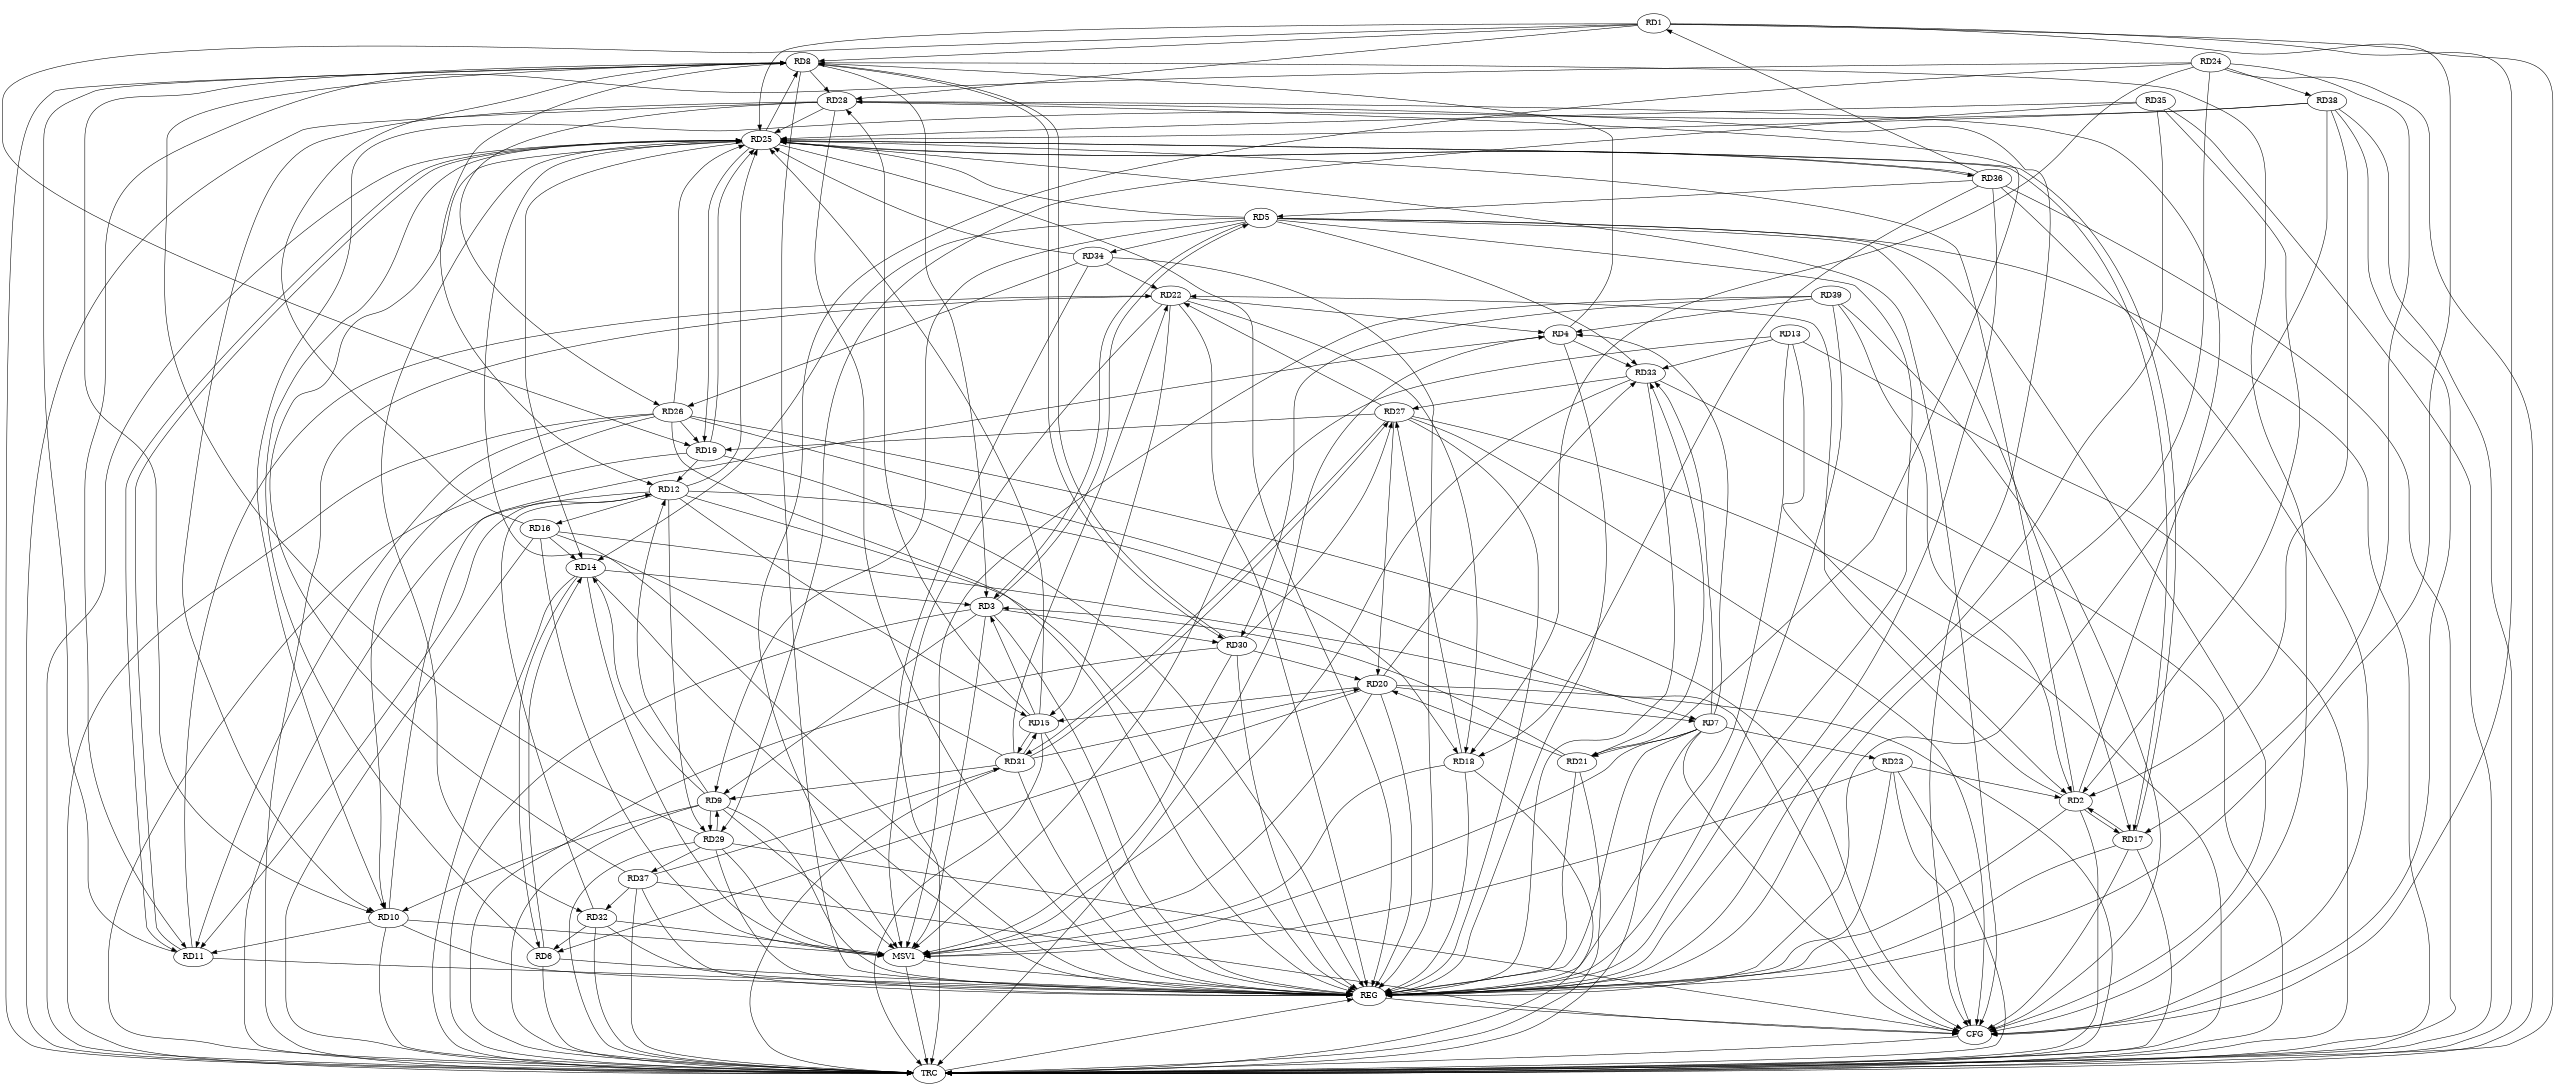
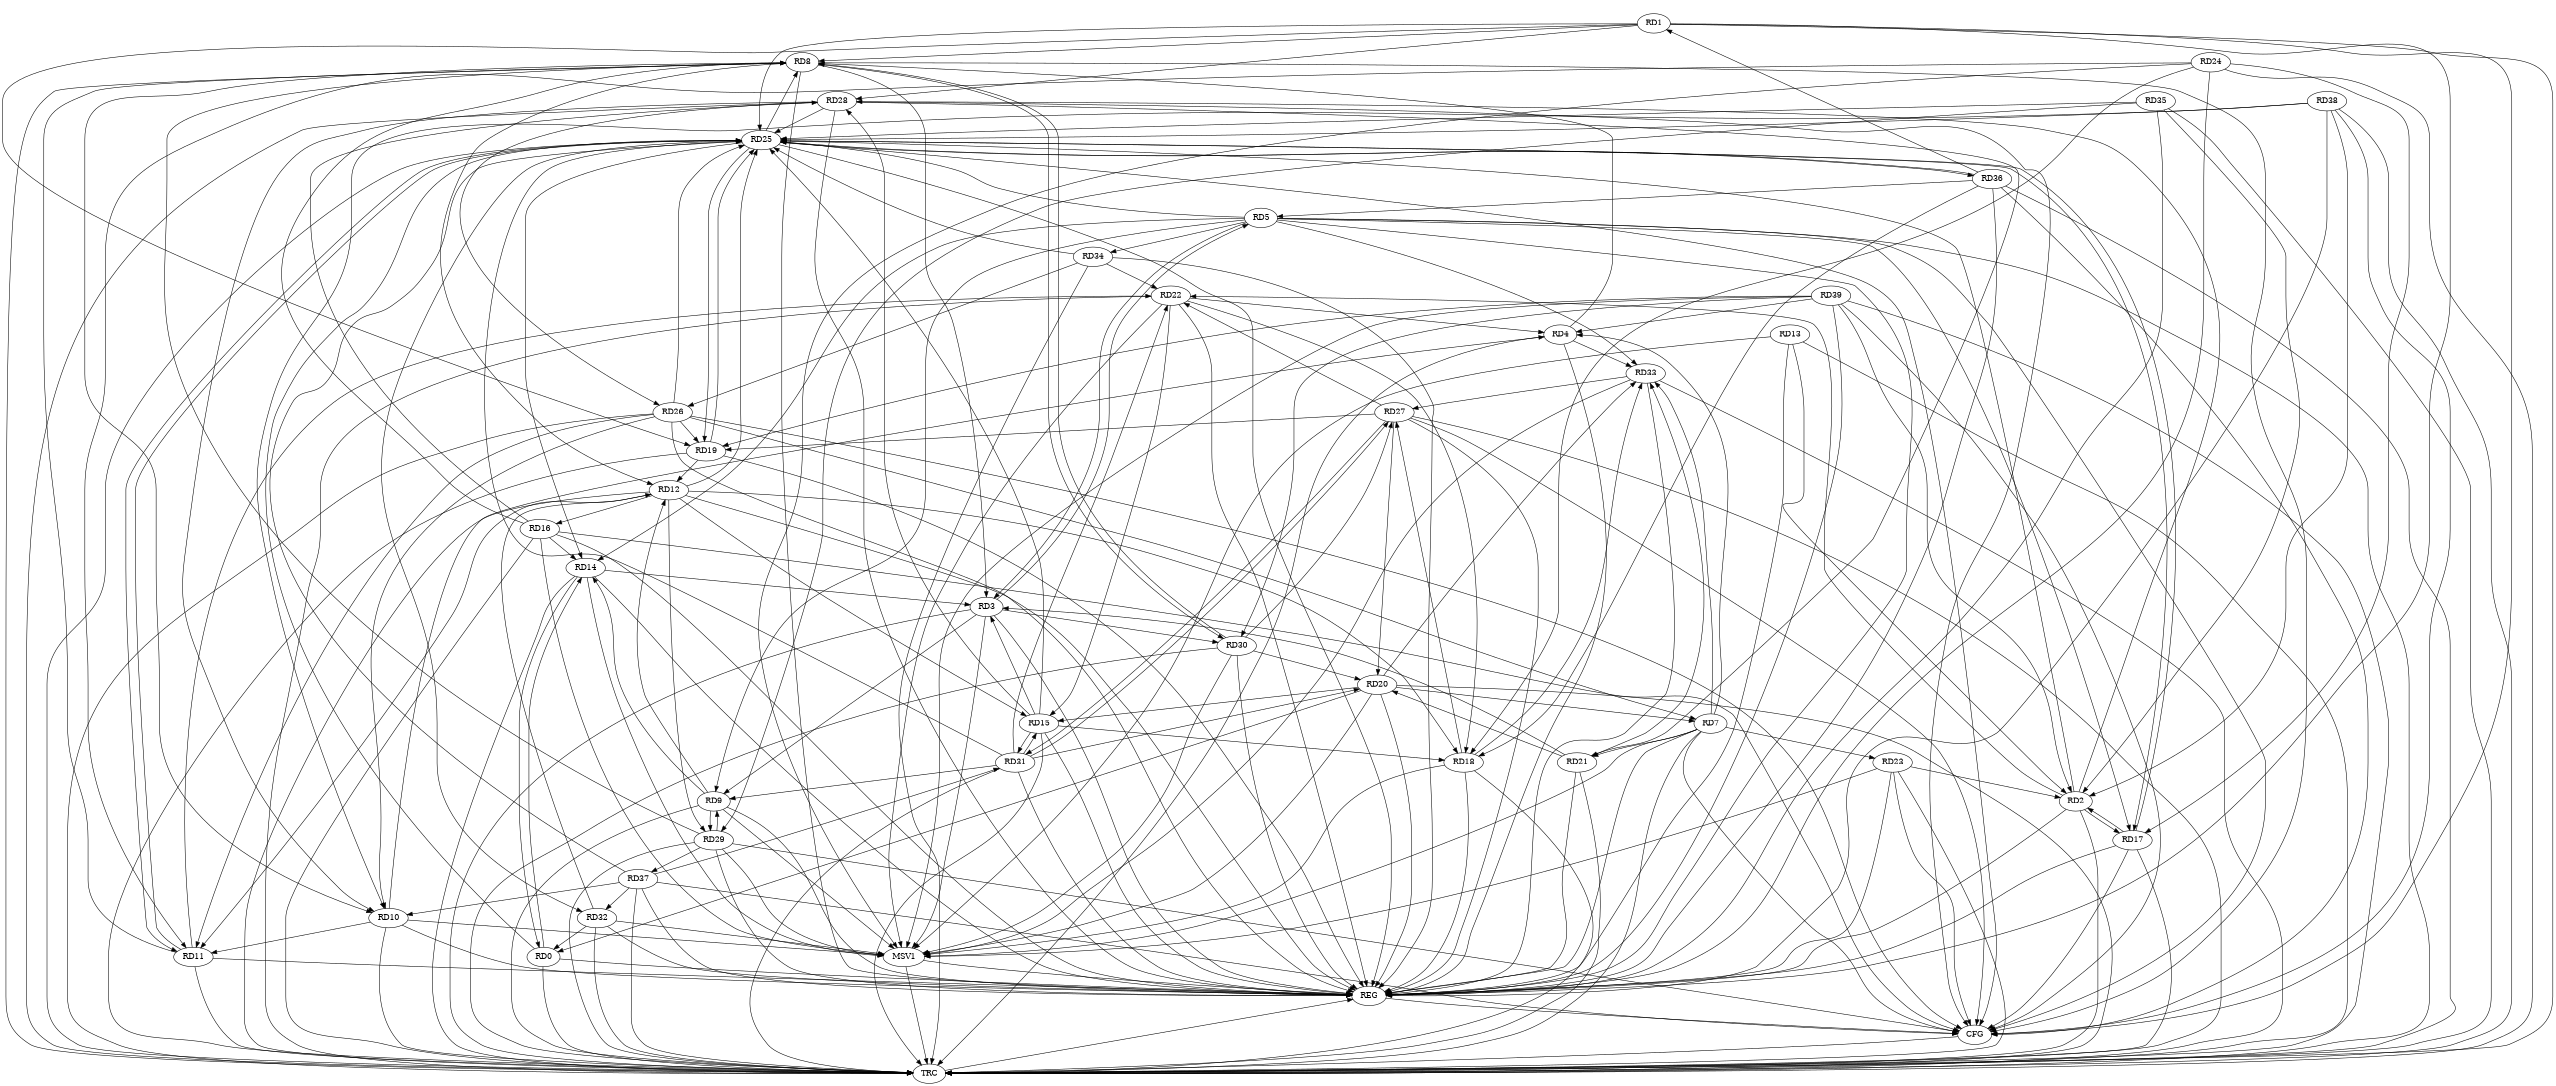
edge "RD8" -> "RD28": now "RD16" -> "RD28"
edge "RD24" -> "RD38": removed
edge "RD39" -> "RD19": added
edge "RD13" -> "RD33": now "RD18" -> "RD33"
edge "RD15" -> "RD18": added
edge "RD9" -> "RD10": now "RD37" -> "RD10"
node "RD6": label "RD6" -> "RD0"
edge "RD39" -> "TRC": added
edge "RD11" -> "TRC": added
